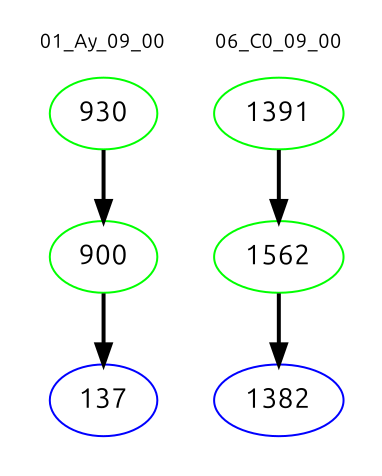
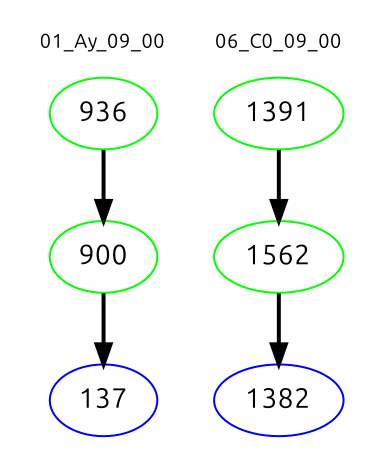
node "930": label "930" -> "936"
